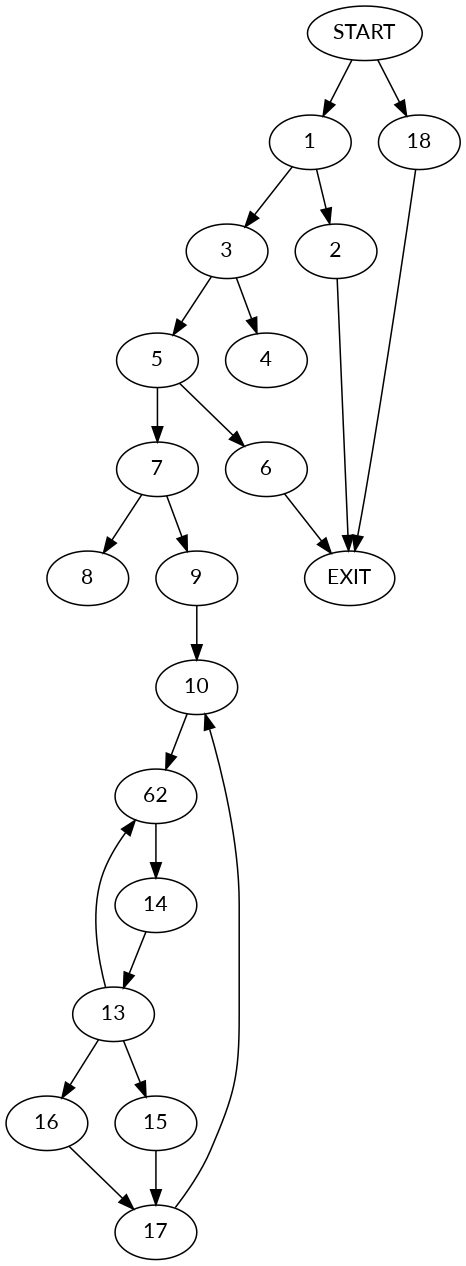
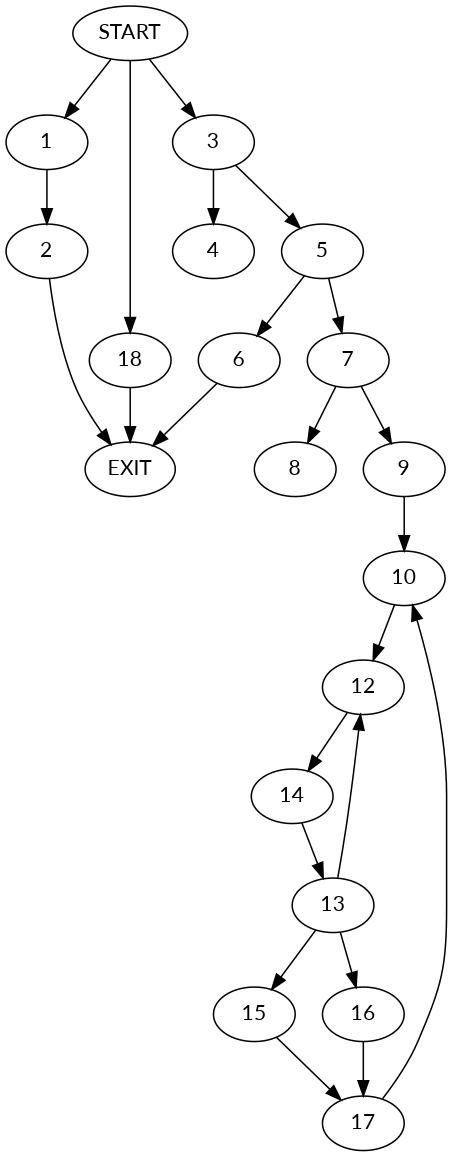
edge "1" -> "3": now "START" -> "3"
node "62": label "62" -> "12"
